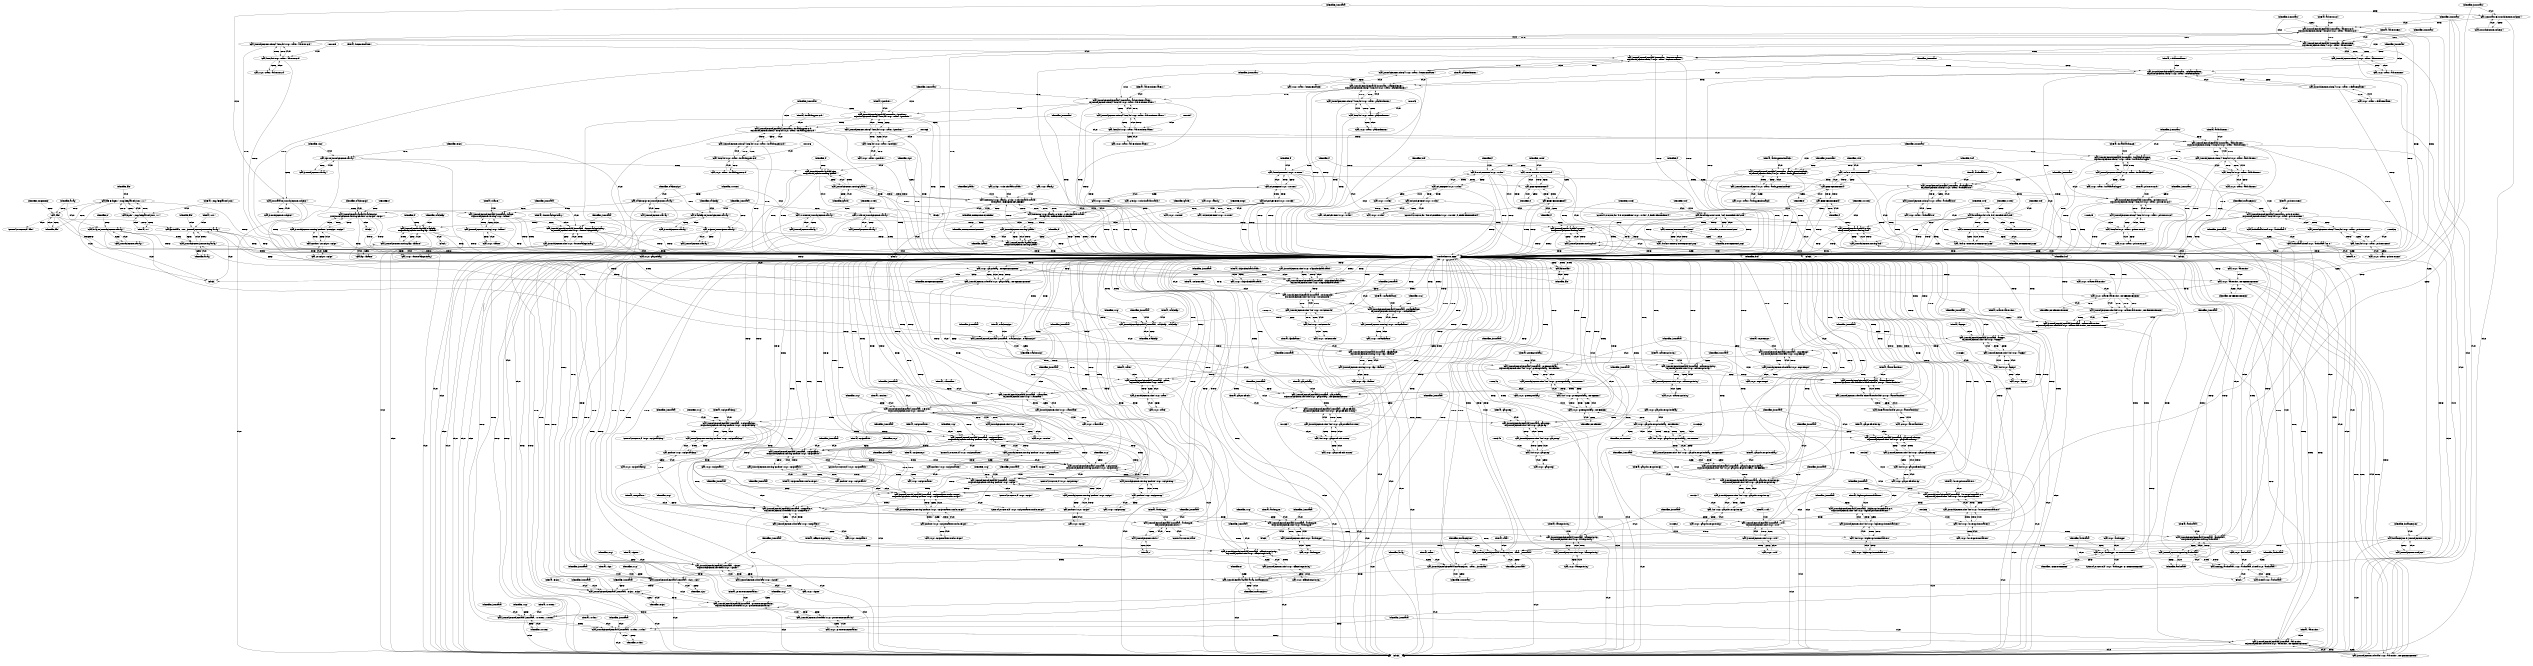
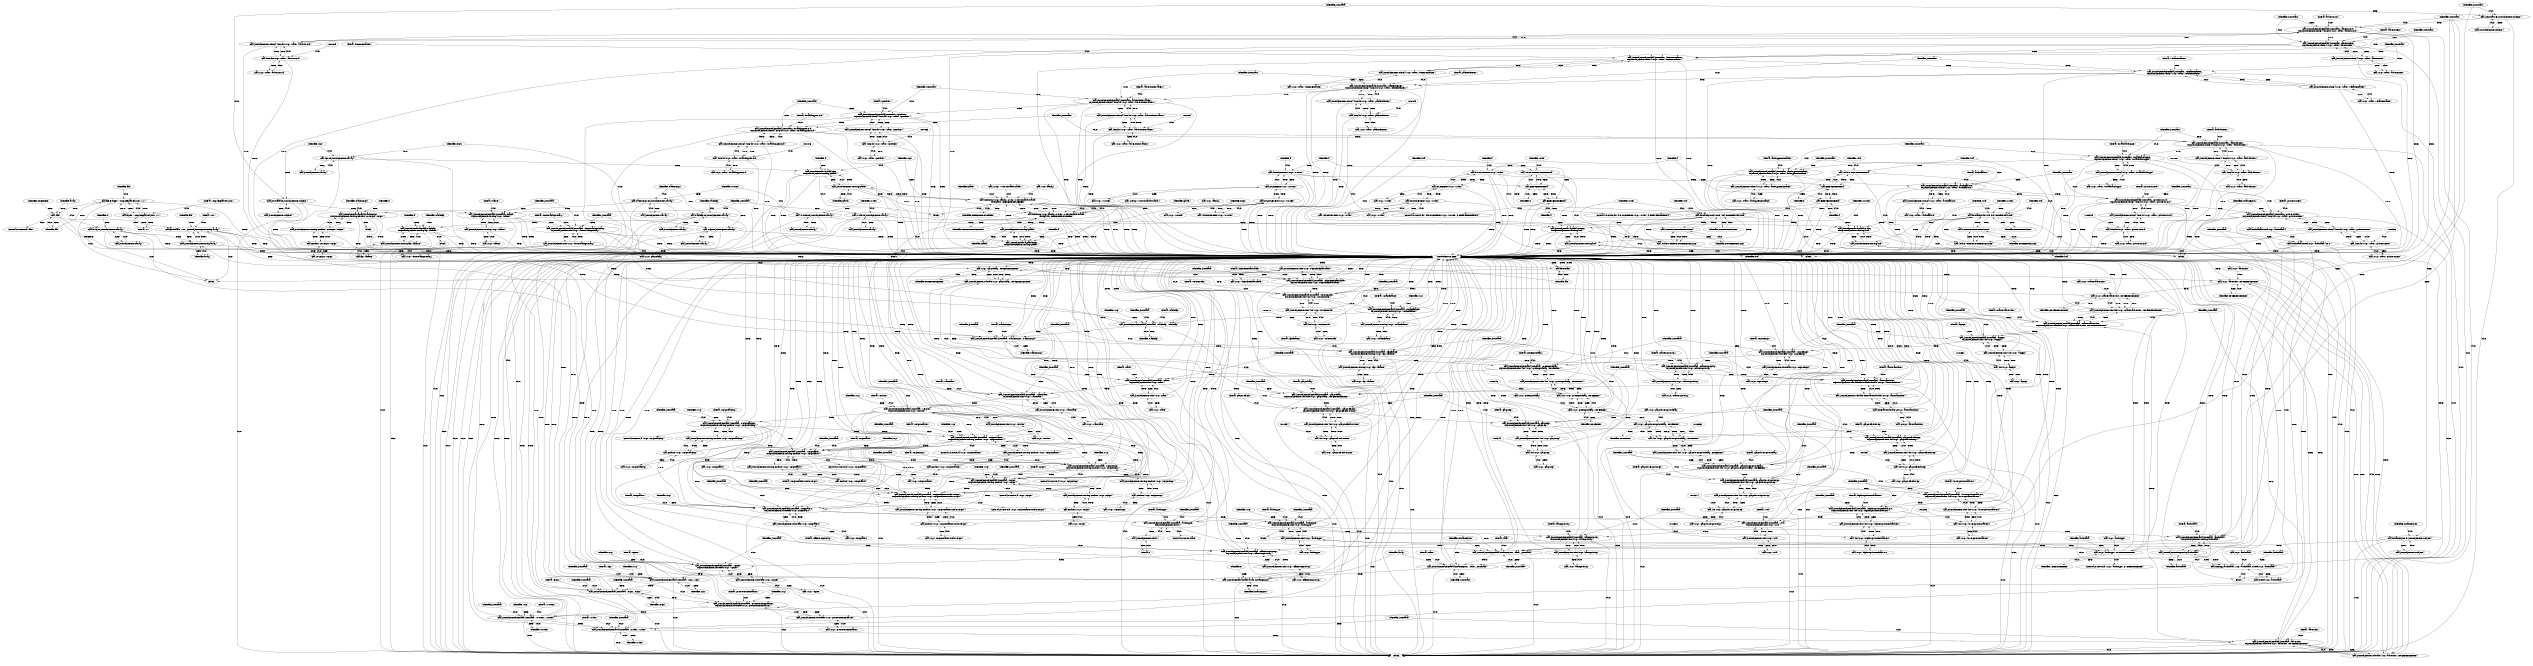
node "(Literal,'0')": removed
edge "(Call,json_object_new_int(vrrp->skip_check_adv_addr))" -> "(MethodReturn,RET)": reversed
edge "(Call,json_object_new_int((int)vrrp->accept))" -> "(Call,(int)vrrp->accept)": label "AST: " -> "CFG: "
edge "1000354" -> "(Call,vrrp->garp_refresh_rep)": now "1000354" -> "(Call,(int)vrrp->garp_refresh_rep)"
edge "(Call,json_object_new_int((int)vrrp->lower_prio_no_advert))" -> "(Call,(int)vrrp->lower_prio_no_advert)": label "DDG: " -> "CFG: "
